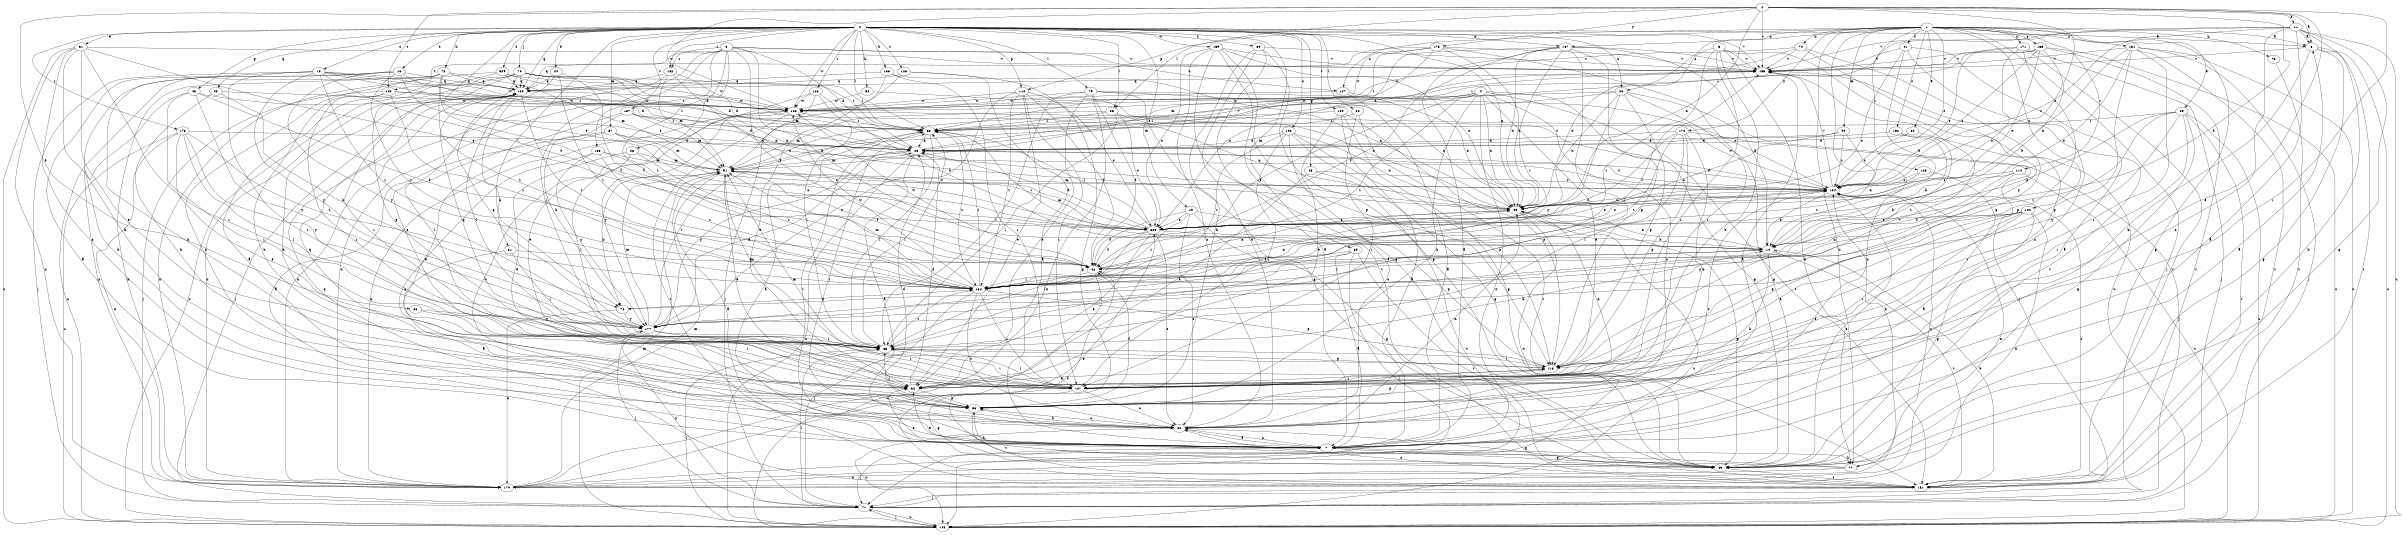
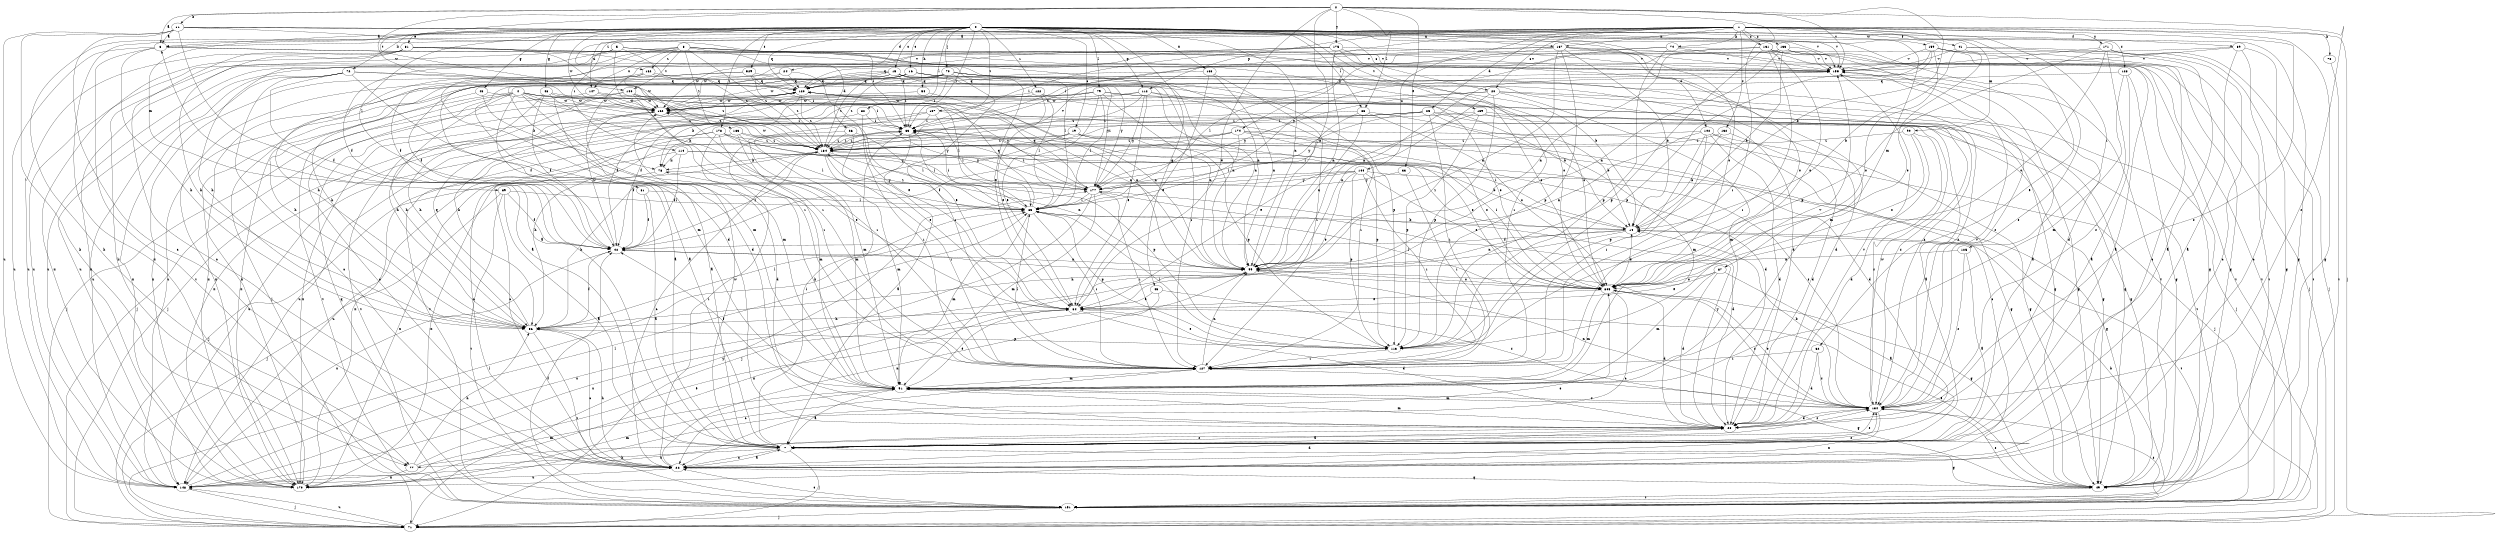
edge "63" -> "28": removed, label "d"
